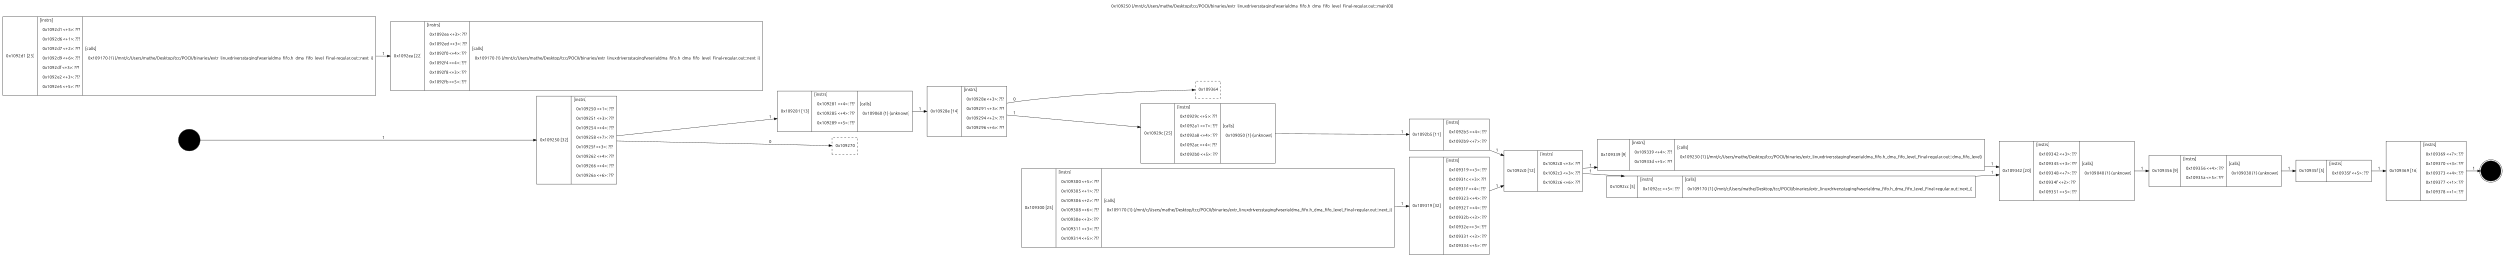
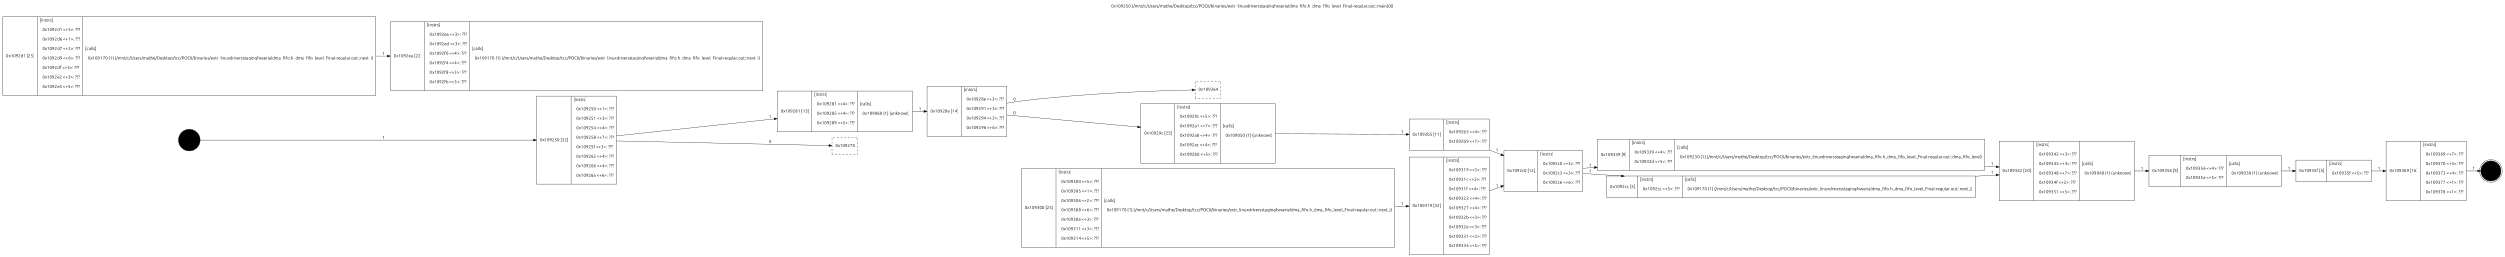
edge "0x10928e [14]" -> "0x10929c [25]": label " 1" -> " 0"
